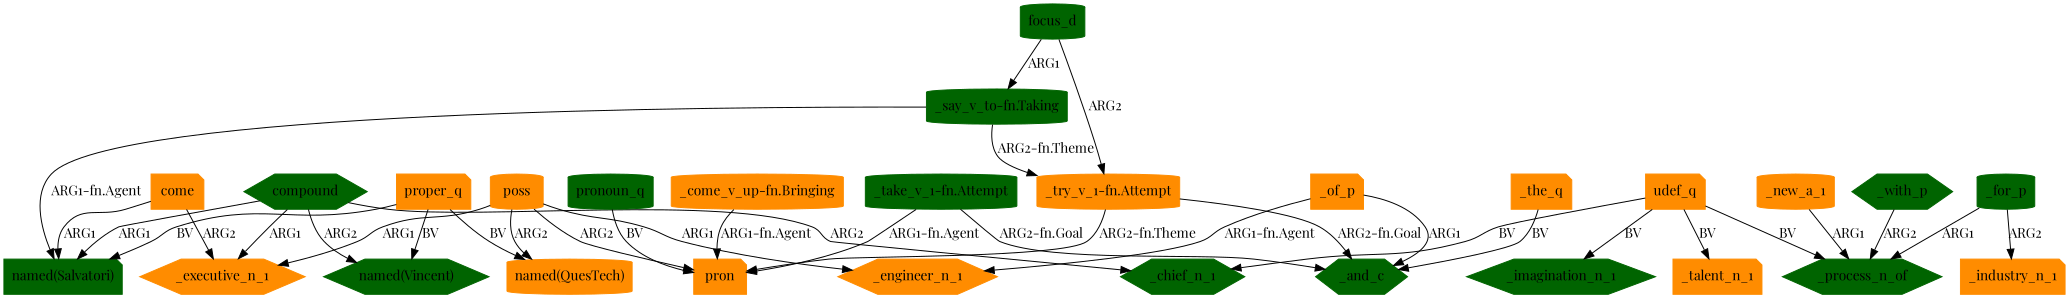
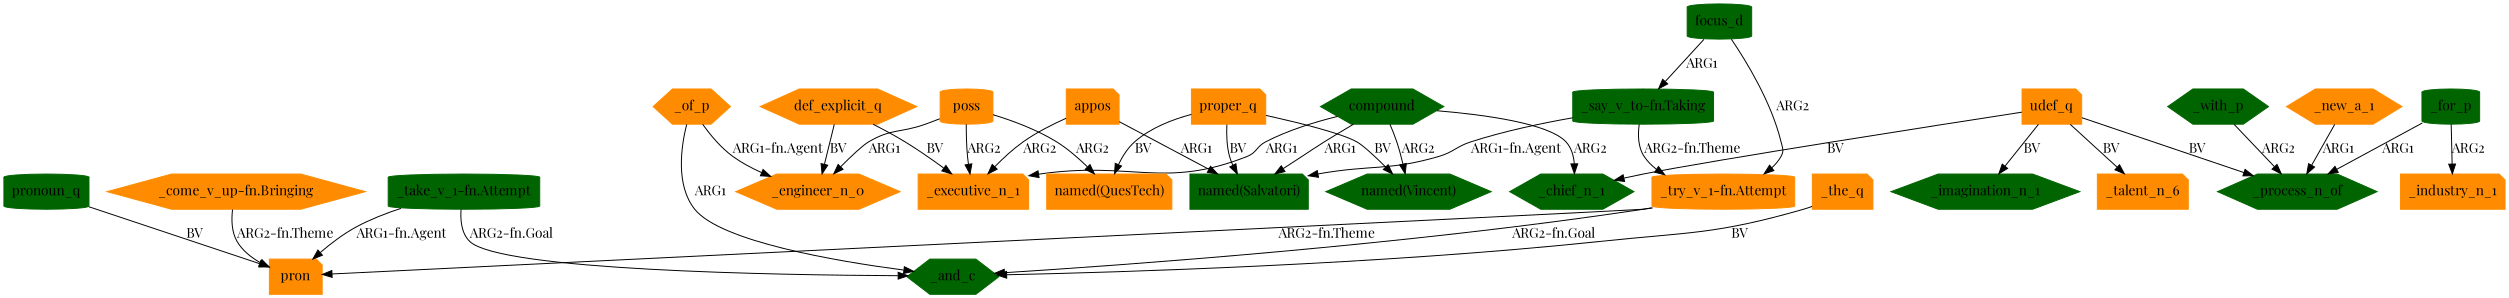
node "def_explicit_q": added
node "come": label "come" -> "appos"
node "_come_v_up-fn.Bringing": shape cylinder -> hexagon
node "_of_p": shape note -> hexagon
node "_new_a_1": shape cylinder -> hexagon
edge "poss" -> "_executive_n_1": label "ARG1" -> "ARG2"
edge "_come_v_up-fn.Bringing" -> "pron": label "ARG1-fn.Agent" -> "ARG2-fn.Theme"
edge "poss" -> "pron": removed, label "ARG2"
node "_executive_n_1": shape hexagon -> note
node "named(QuesTech)": shape cylinder -> note
node "_engineer_n_1": label "_engineer_n_1" -> "_engineer_n_0"
node "_talent_n_1": label "_talent_n_1" -> "_talent_n_6"
